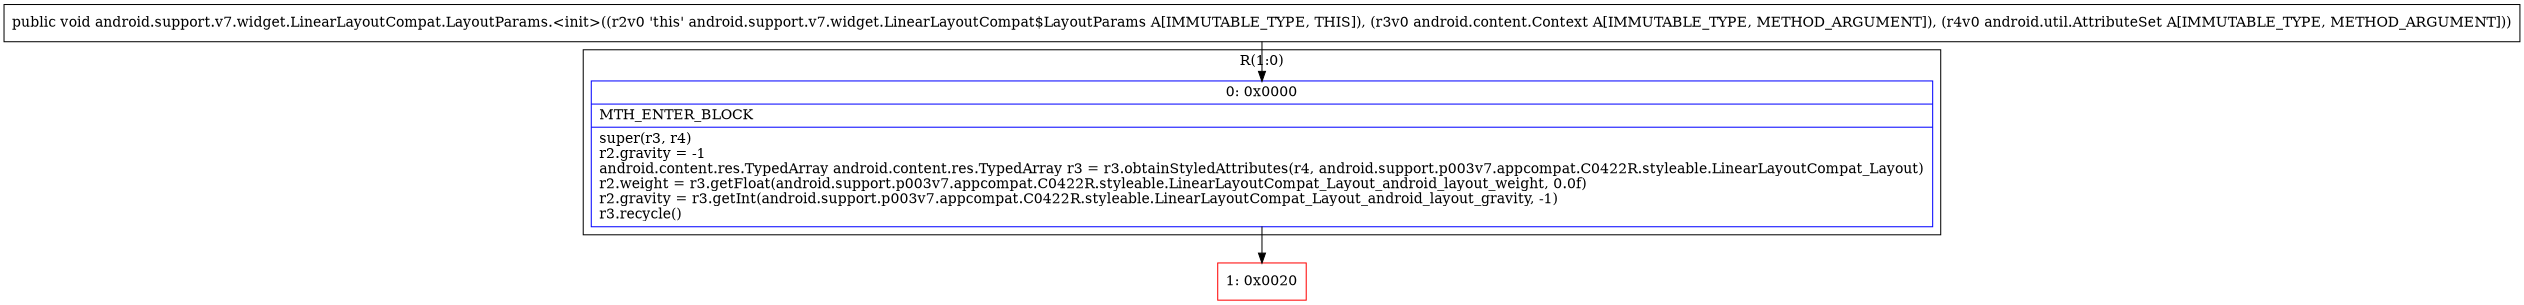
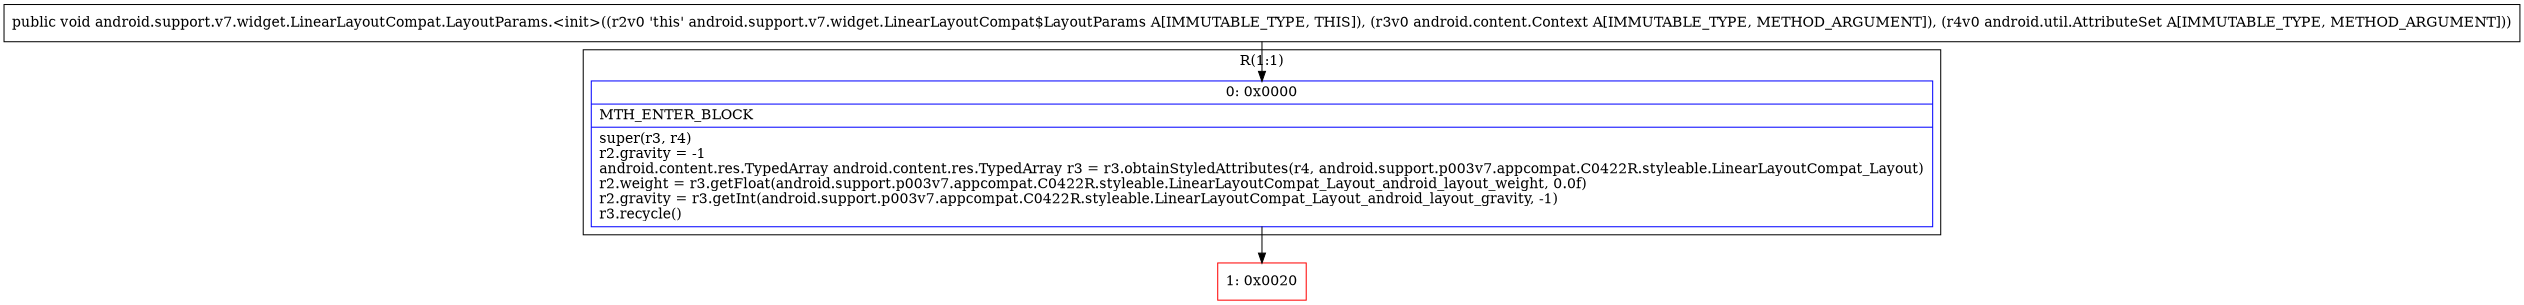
cluster "R(1:0)": label "R(1:0)" -> "R(1:1)"
